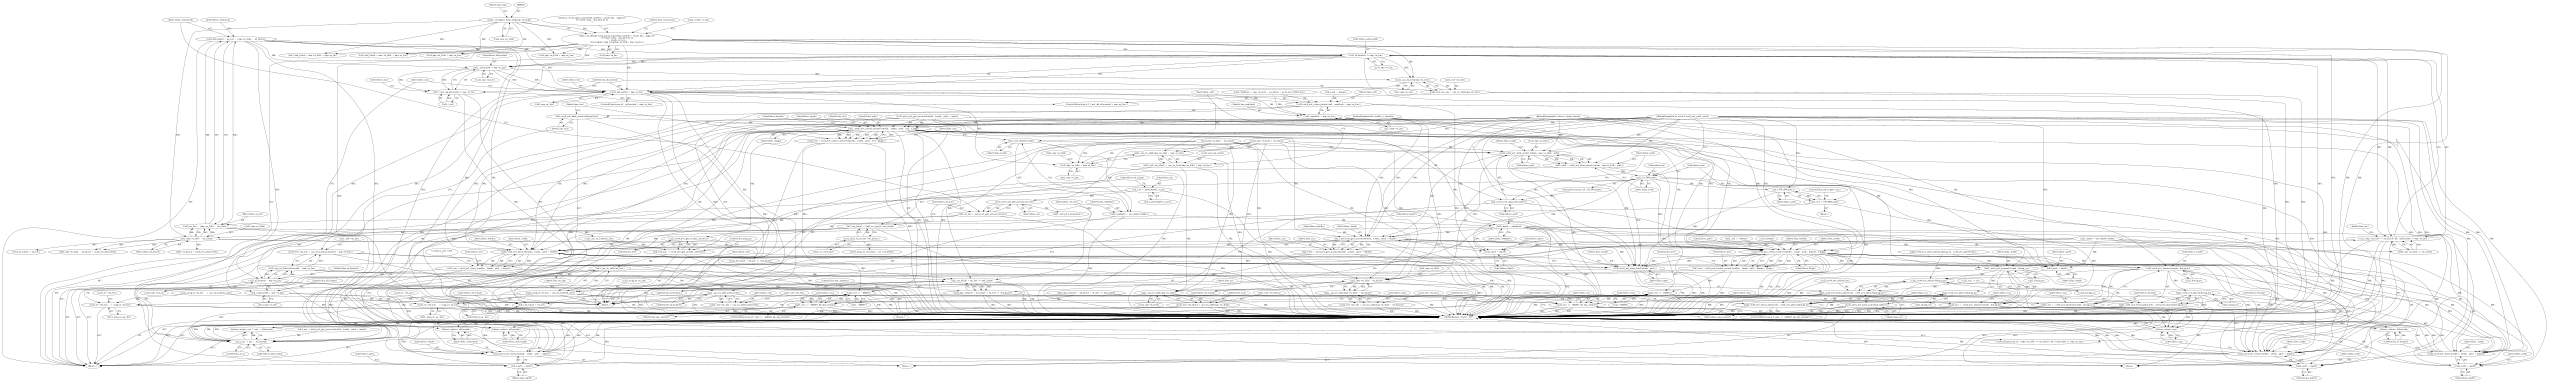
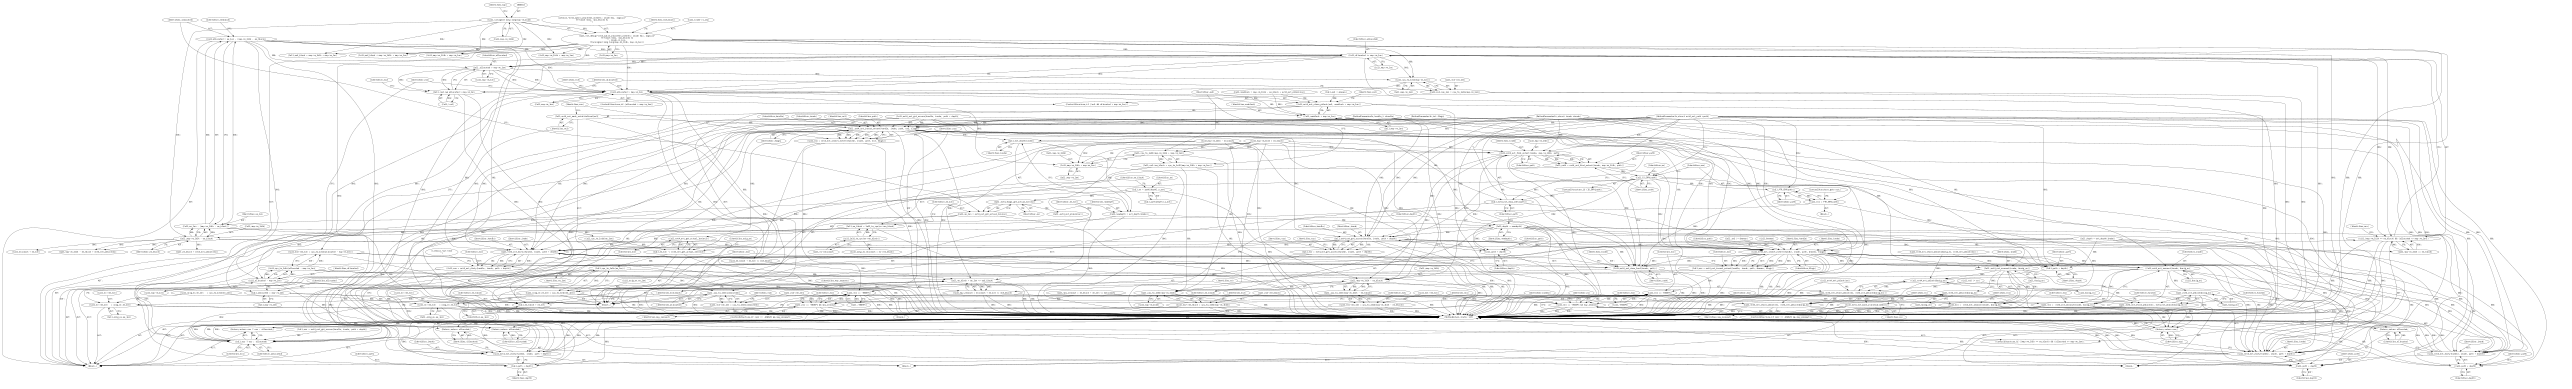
node "(MethodParameterIn,int flags)": added
node "(Call,ex3->ee_block)": removed
node "(Call,ext4_ext_get_actual_len(ex))": label "(Call,ext4_ext_get_actual_len(ex))" -> "(Call,ext4_flags_get_actual_len(ex))"
node "(Call,ex3->ee_len)": removed
edge "(Call,ext4_ext_find_extent(inode, map->m_lblk, path))" -> "(Call,cpu_to_le32(map->m_lblk))": added, label "DDG:"
